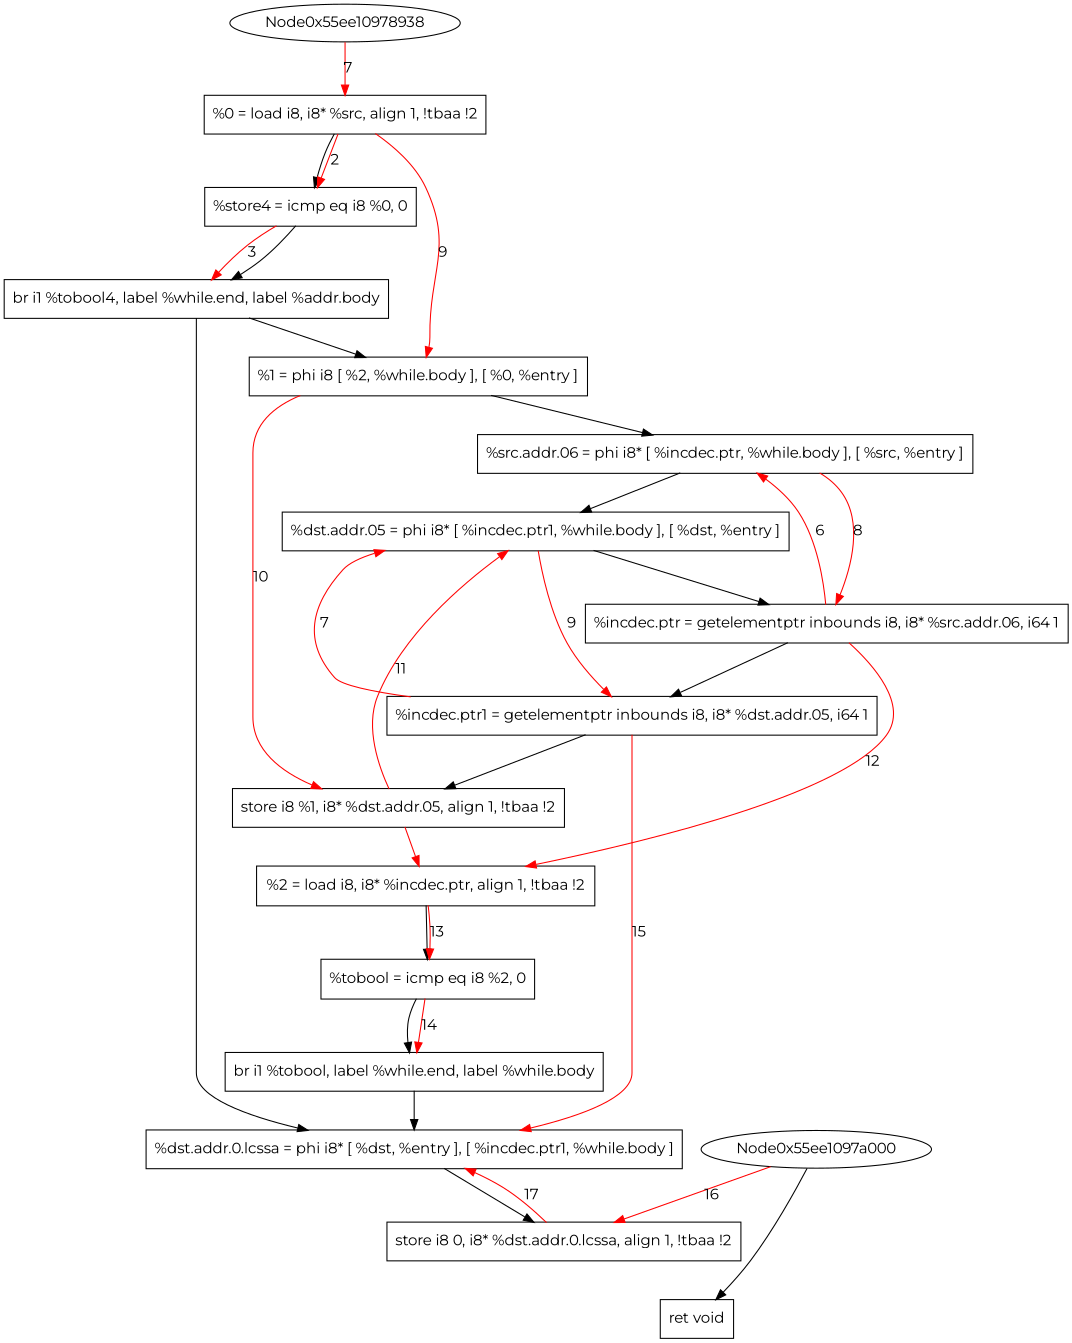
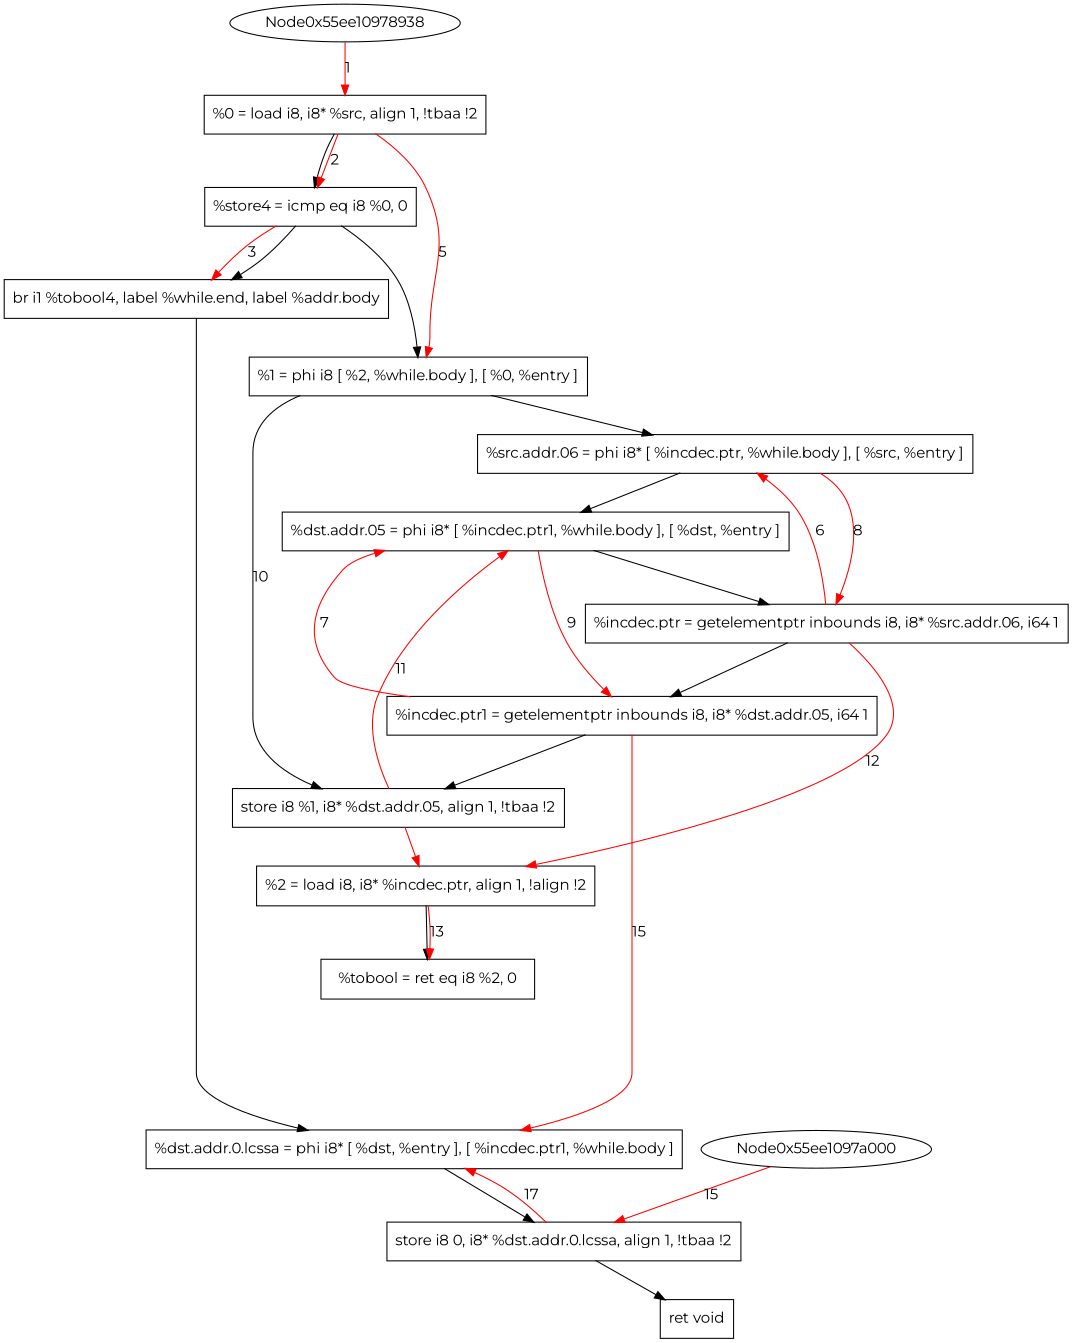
edge "Node0x55ee10978938" -> "%0 = load i8, i8* %src, align 1, !tbaa !2": label "7" -> "1"
edge "%0 = load i8, i8* %src, align 1, !tbaa !2" -> "%1 = phi i8 [ %2, %while.body ], [ %0, %entry ]": label "9" -> "5"
edge "br i1 %tobool4, label %while.end, label %addr.body" -> "%1 = phi i8 [ %2, %while.body ], [ %0, %entry ]": now "%store4 = icmp eq i8 %0, 0" -> "%1 = phi i8 [ %2, %while.body ], [ %0, %entry ]"
edge "%1 = phi i8 [ %2, %while.body ], [ %0, %entry ]" -> "store i8 %1, i8* %dst.addr.05, align 1, !tbaa !2": color red -> black
node "%2 = load i8, i8* %incdec.ptr, align 1, !tbaa !2": label "%2 = load i8, i8* %incdec.ptr, align 1, !tbaa !2" -> "%2 = load i8, i8* %incdec.ptr, align 1, !align !2"
node "%tobool = icmp eq i8 %2, 0": label "%tobool = icmp eq i8 %2, 0" -> "%tobool = ret eq i8 %2, 0"
node "br i1 %tobool, label %while.end, label %while.body": removed
edge "Node0x55ee1097a000" -> "store i8 0, i8* %dst.addr.0.lcssa, align 1, !tbaa !2": label "16" -> "15"
edge "Node0x55ee1097a000" -> "ret void": now "store i8 0, i8* %dst.addr.0.lcssa, align 1, !tbaa !2" -> "ret void"
